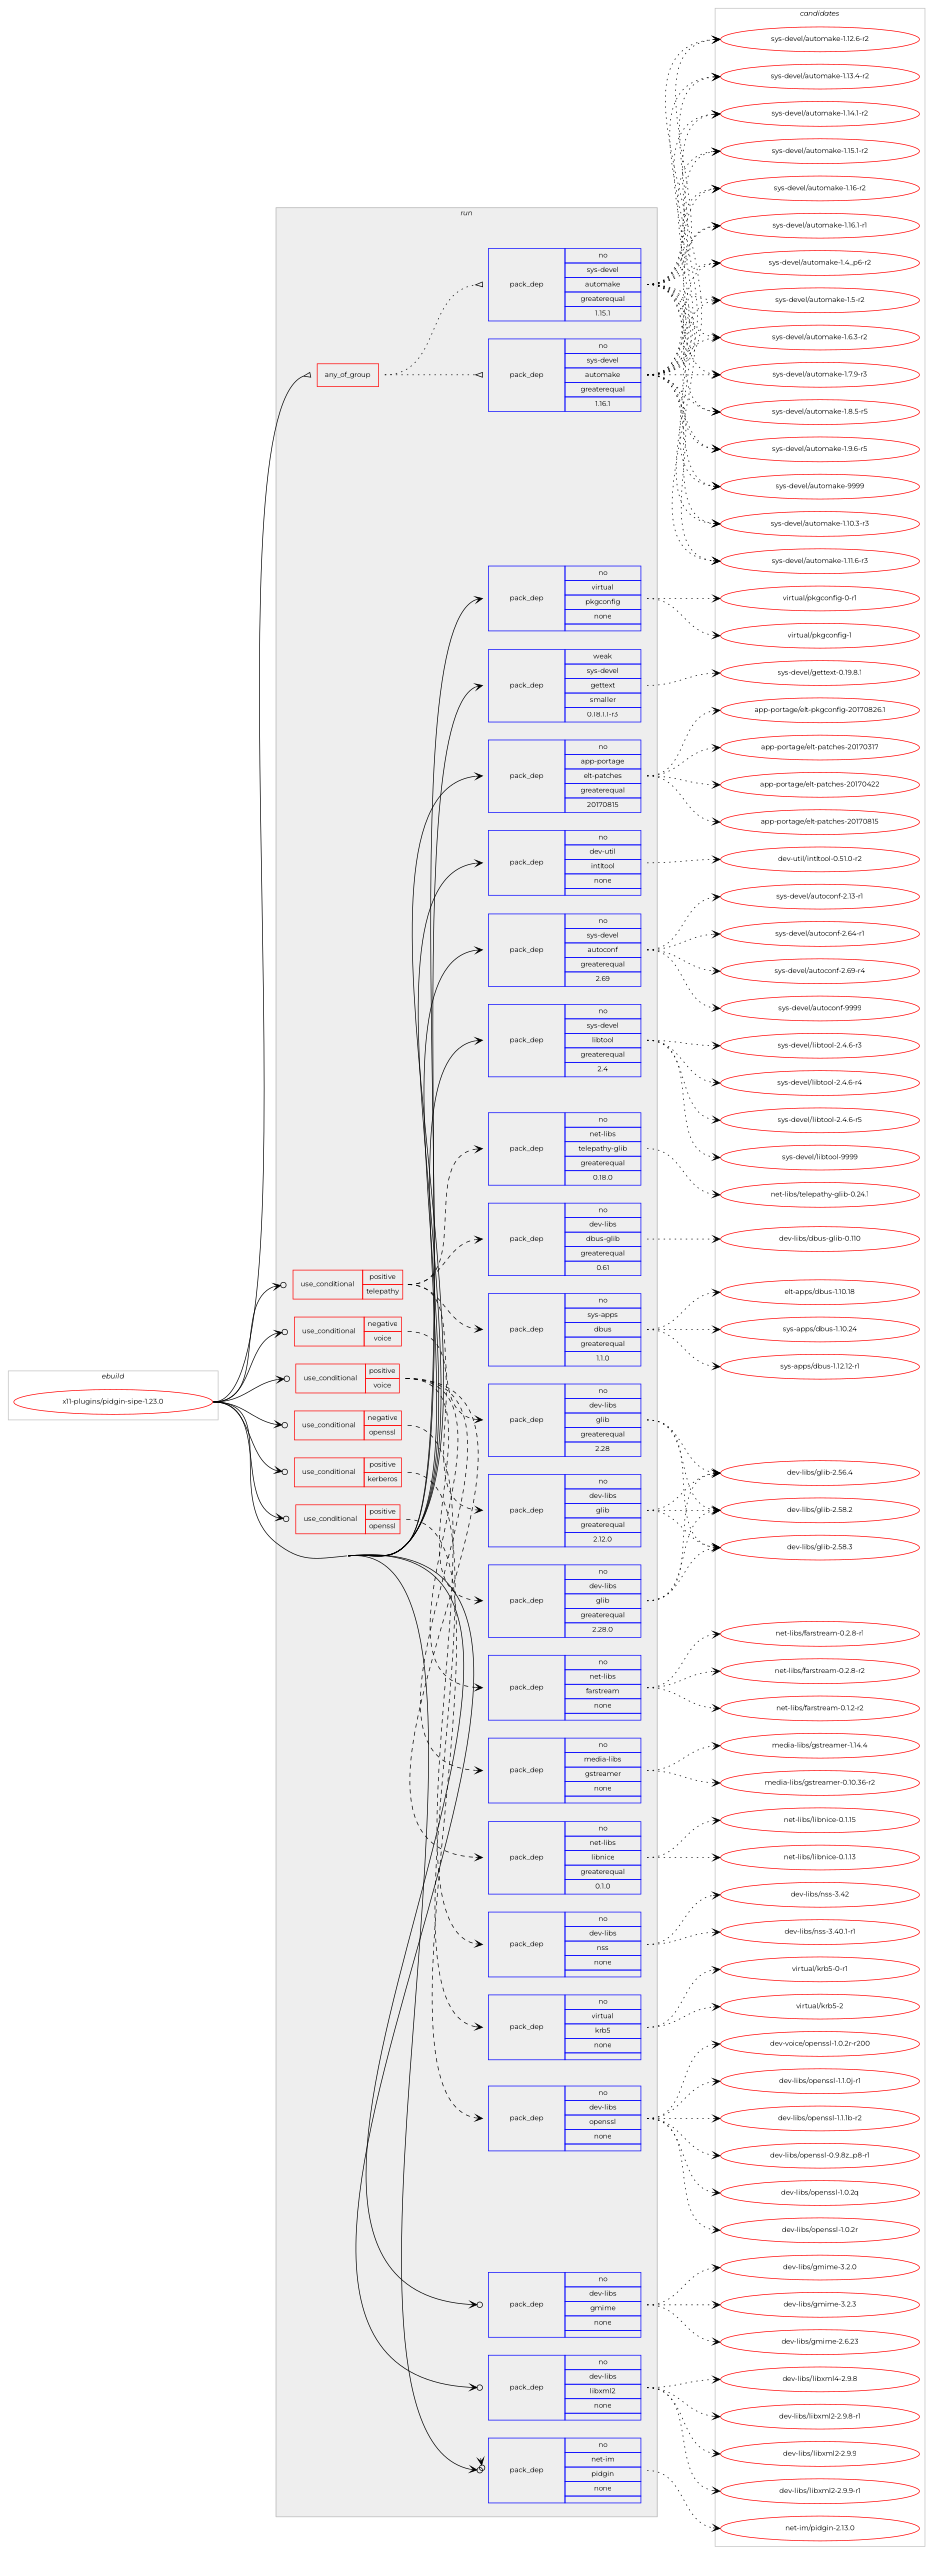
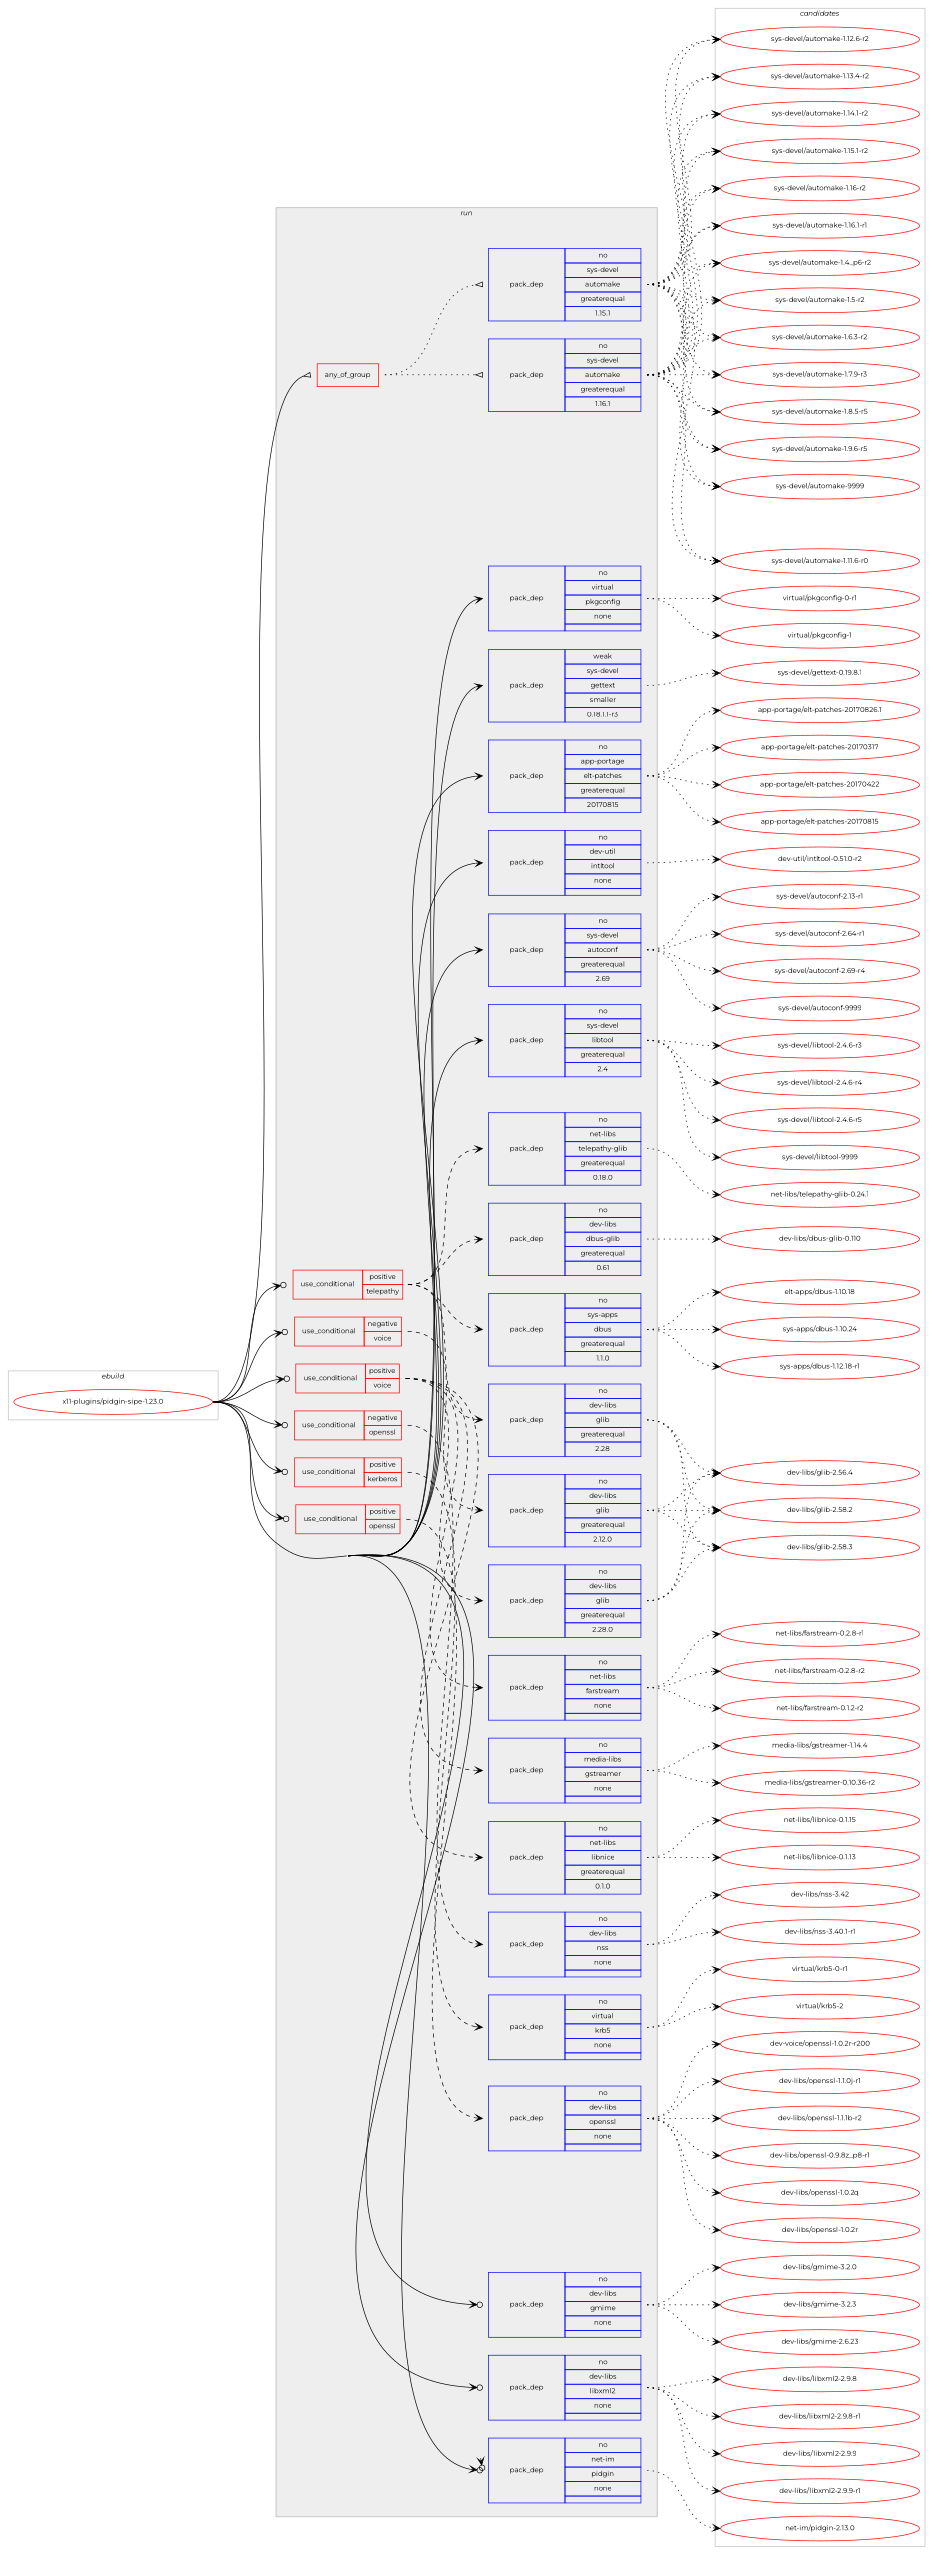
node "sys-devel/automake-1.10.3-r3": removed
node "sys-devel/automake-1.11.6-r3": label "sys-devel/automake-1.11.6-r3" -> "sys-devel/automake-1.11.6-r0"
node "app-portage/elt-pkgconfig-20170826.1": label "app-portage/elt-pkgconfig-20170826.1" -> "app-portage/elt-patches-20170826.1"
node "sys-apps/dbus-1.12.12-r1": label "sys-apps/dbus-1.12.12-r1" -> "sys-apps/dbus-1.12.18-r1"
node "dev-libs/libxml4-2.9.8": label "dev-libs/libxml4-2.9.8" -> "dev-libs/libxml2-2.9.8"
